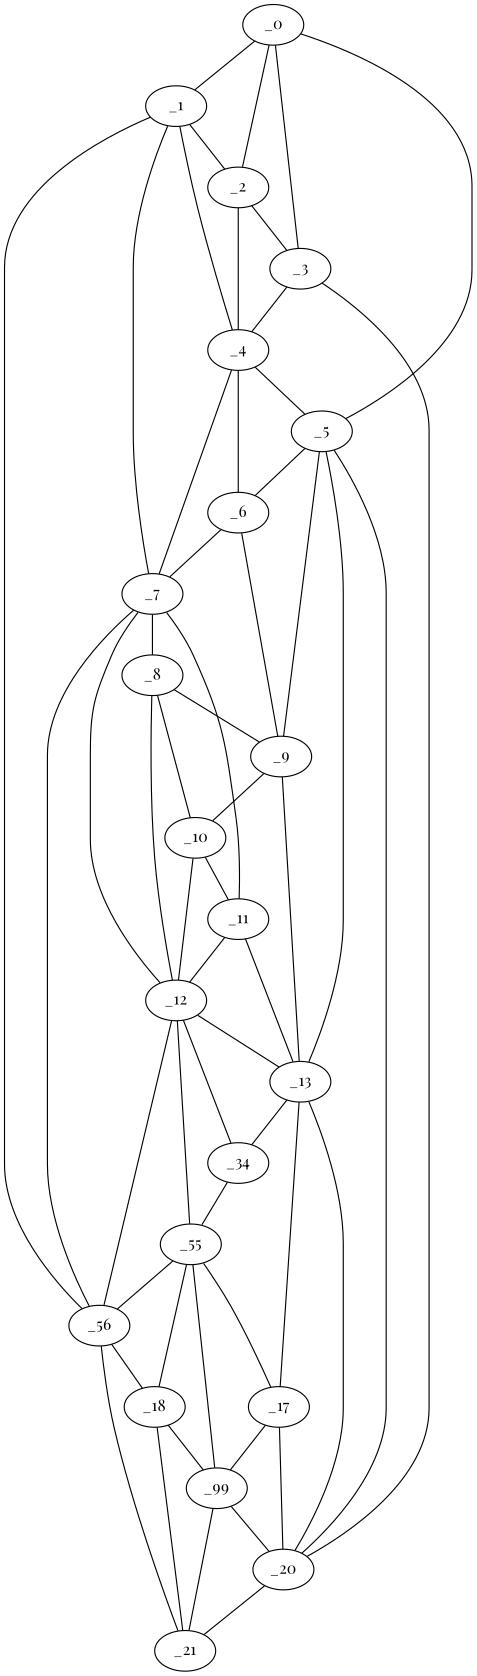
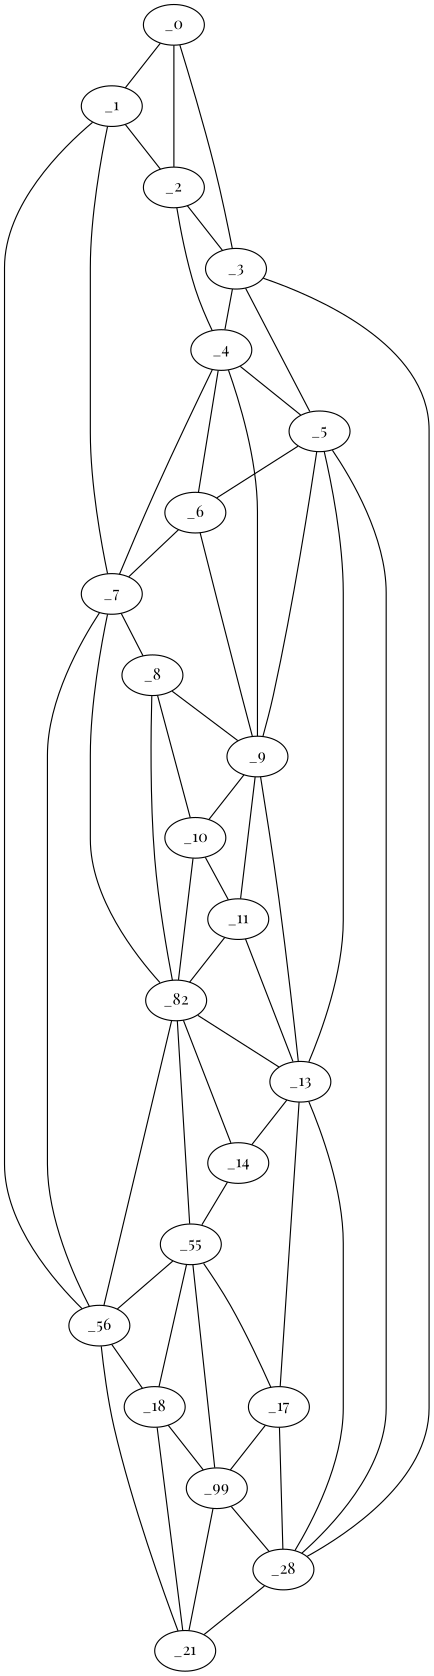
edge "_0" -- "_5": now "_3" -- "_5"
edge "_1" -- "_4": now "_9" -- "_4"
edge "_7" -- "_11": now "_9" -- "_11"
node "_12": label "_12" -> "_82"
node "_34": label "_34" -> "_14"
node "_20": label "_20" -> "_28"
